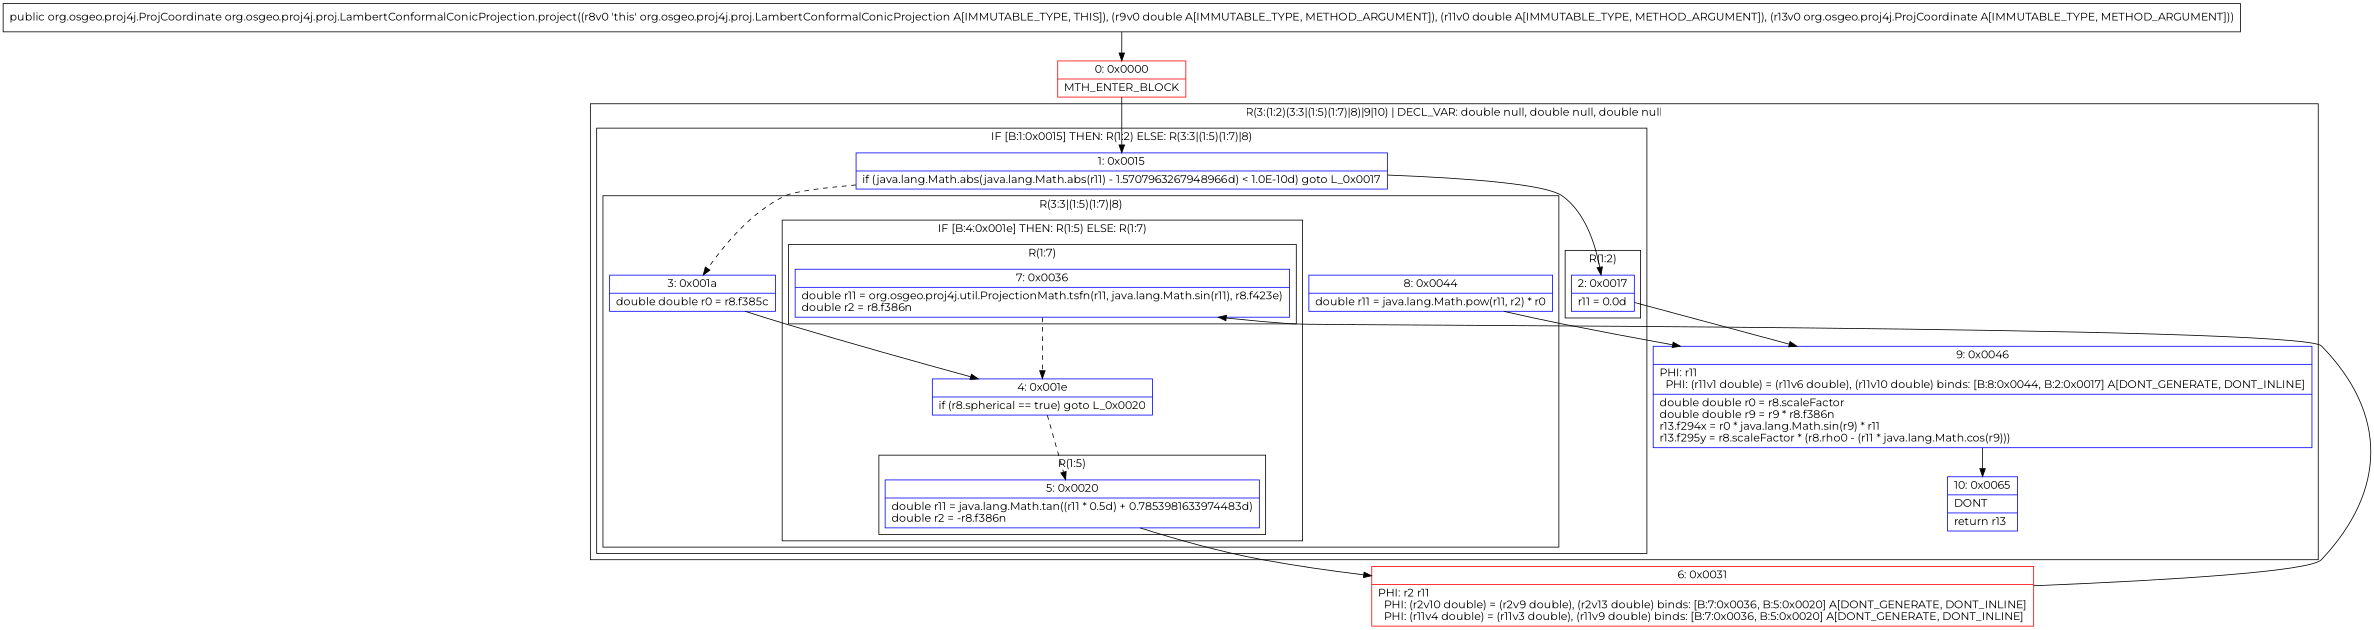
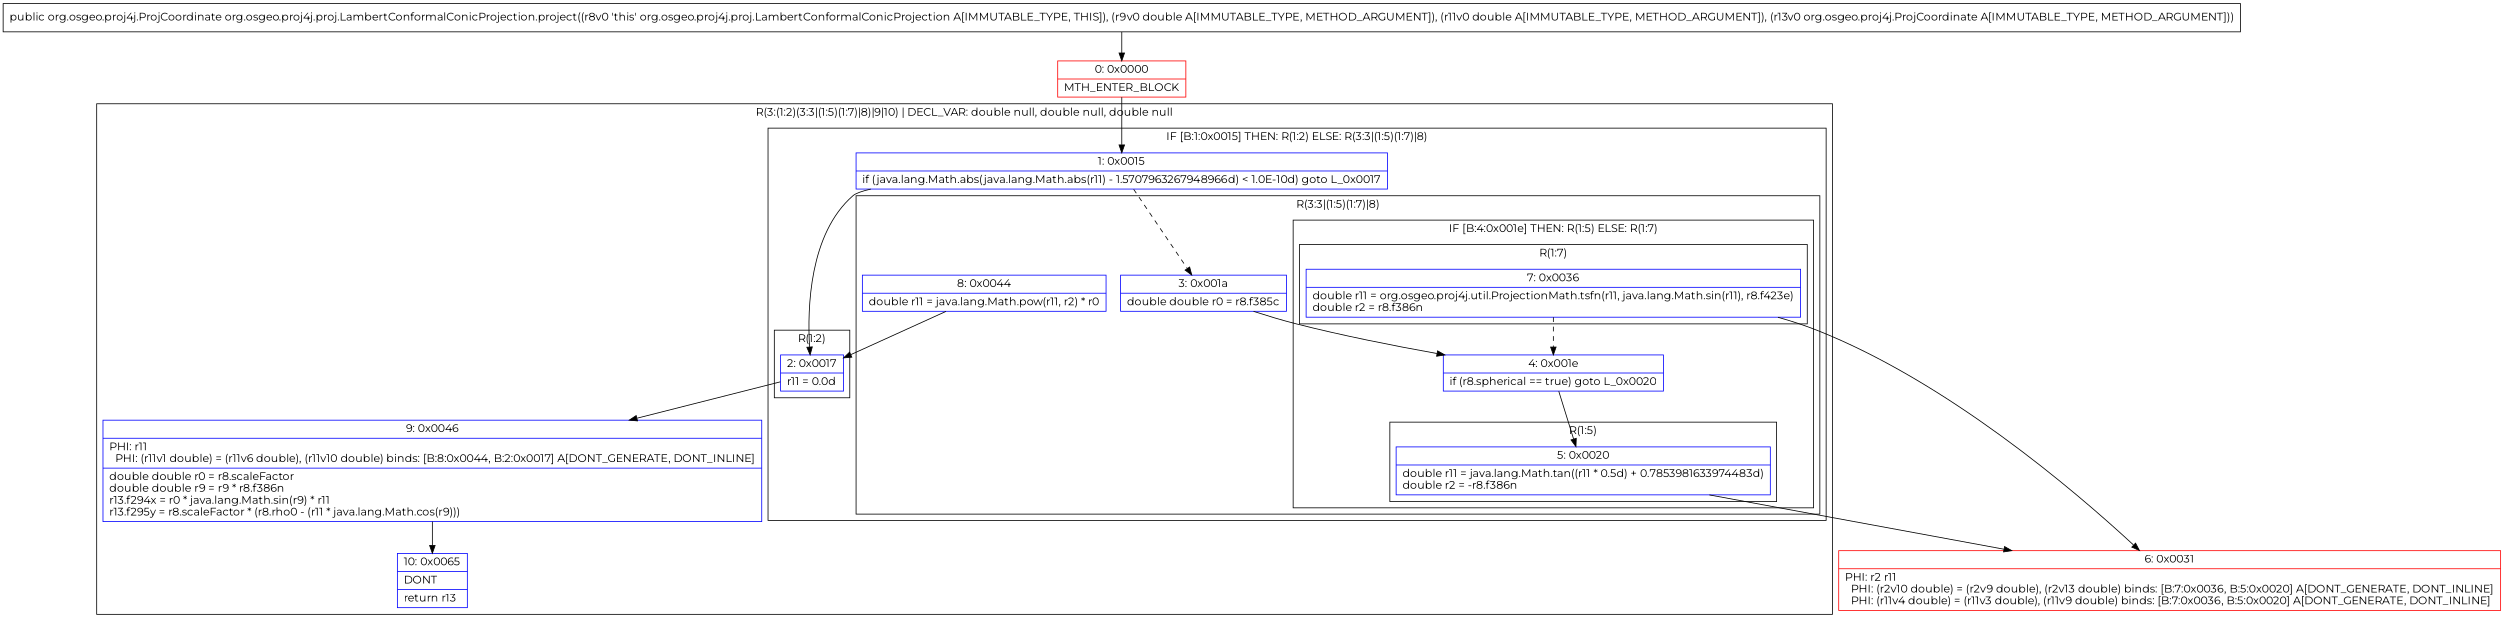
edge "8: 0x0044" -> "9: 0x0046": now "8: 0x0044" -> "2: 0x0017"
edge "6: 0x0031" -> "7: 0x0036": reversed
edge "4: 0x001e" -> "5: 0x0020": style dashed -> solid
